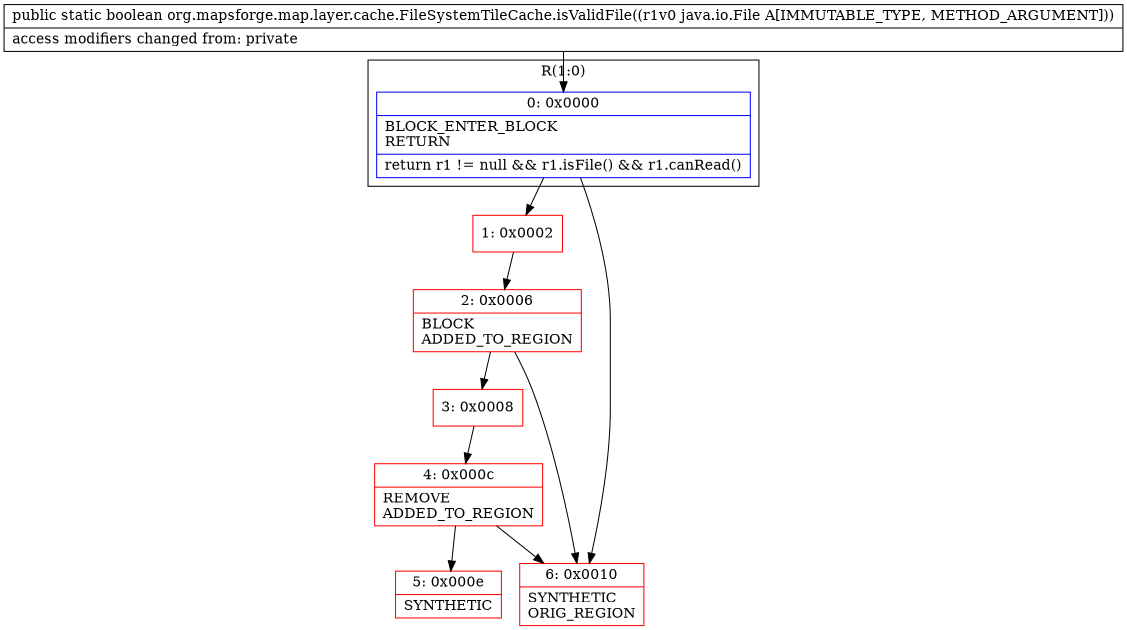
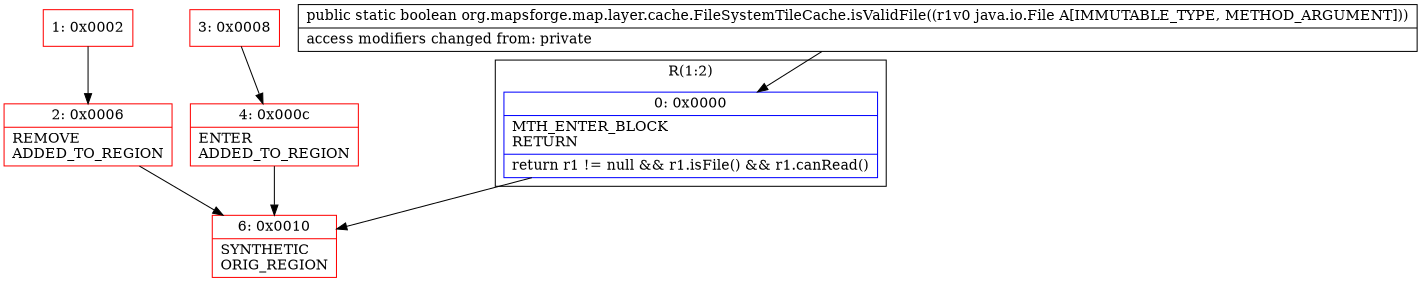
cluster "R(1:0)": label "R(1:0)" -> "R(1:2)"
node "0: 0x0000": text "BLOCK_ENTER_BLOCK" -> "MTH_ENTER_BLOCK"
edge "0: 0x0000" -> "1: 0x0002": removed
node "2: 0x0006": text "BLOCK" -> "REMOVE"
edge "2: 0x0006" -> "3: 0x0008": removed
node "4: 0x000c": text "REMOVE" -> "ENTER"
node "5: 0x000e": removed
